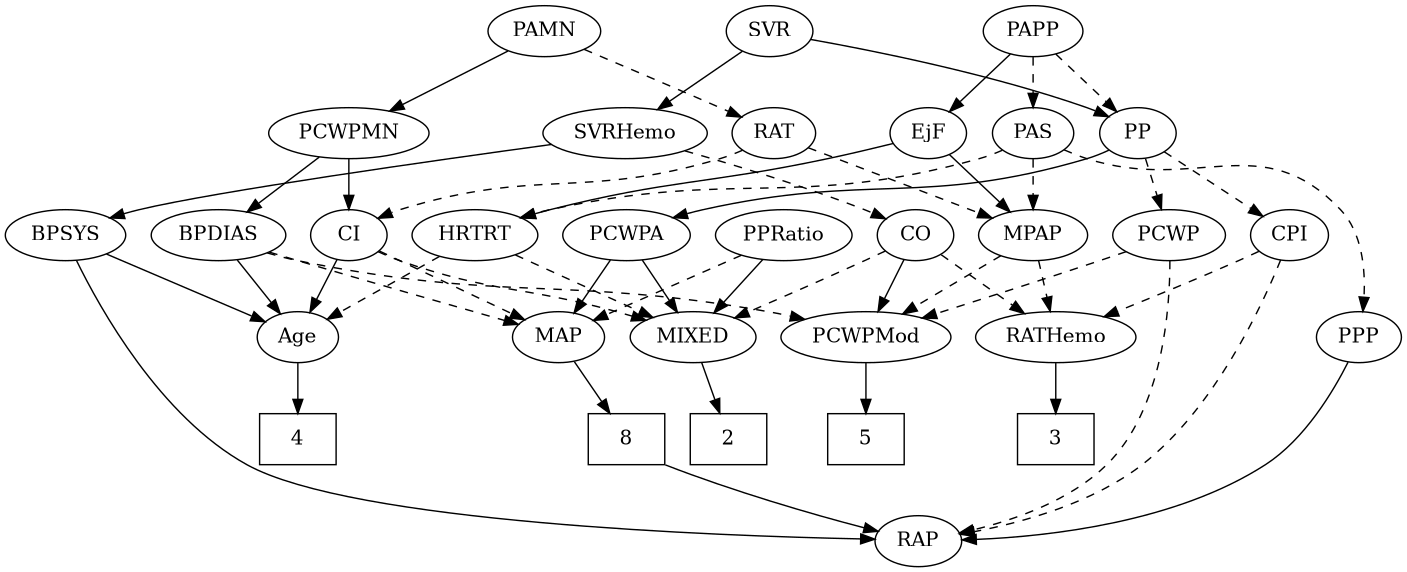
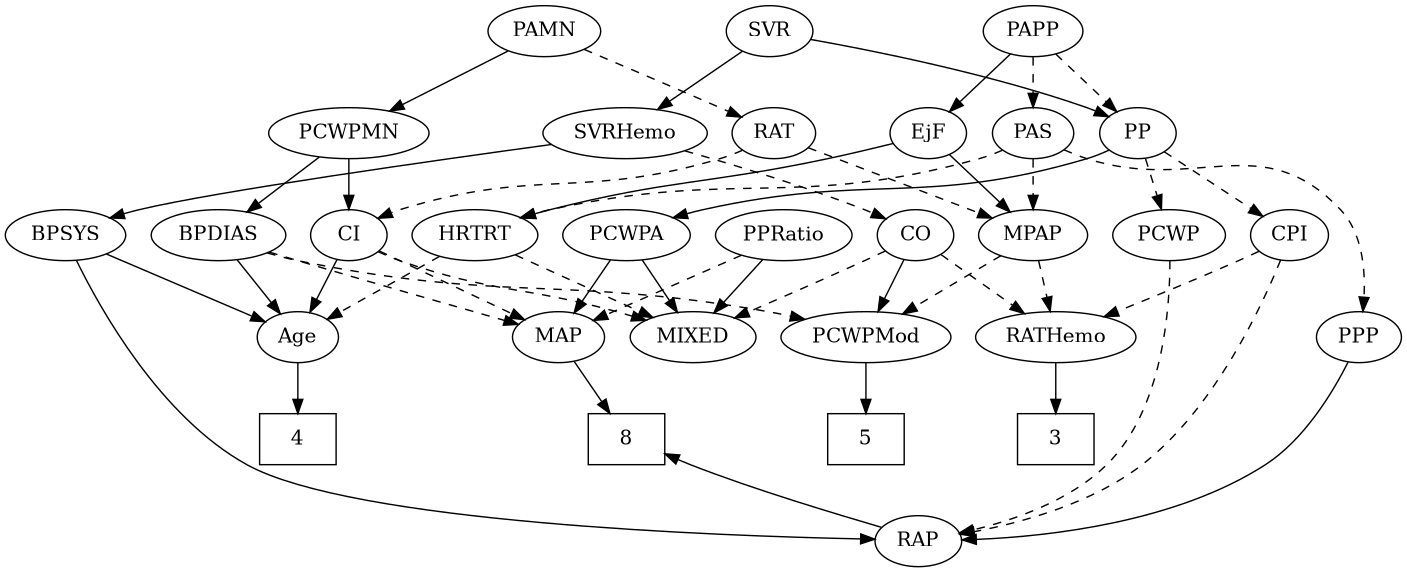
edge "PCWP" -> "PCWPMod": removed
node "2": removed
edge "8" -> "RAP": reversed
